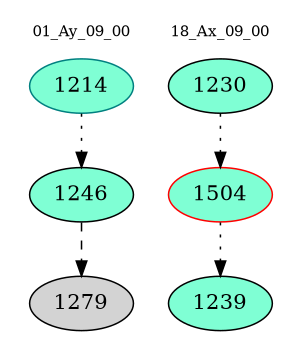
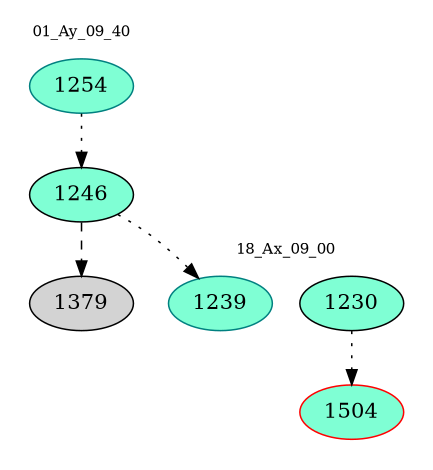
cluster "01_Ay_09_00": label "01_Ay_09_00" -> "01_Ay_09_40"
node "1214": label "1214" -> "1254"
edge "1504" -> "1239": now "1246" -> "1239"
node "1279": label "1279" -> "1379"
node "1239": color black -> teal
